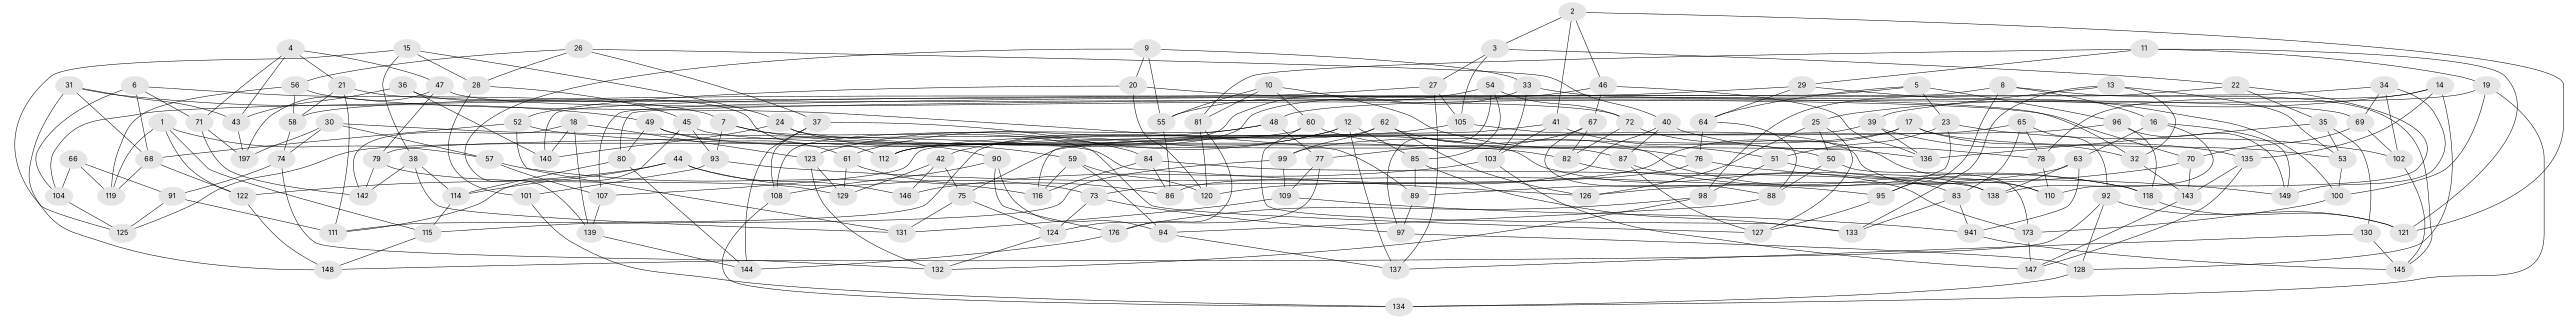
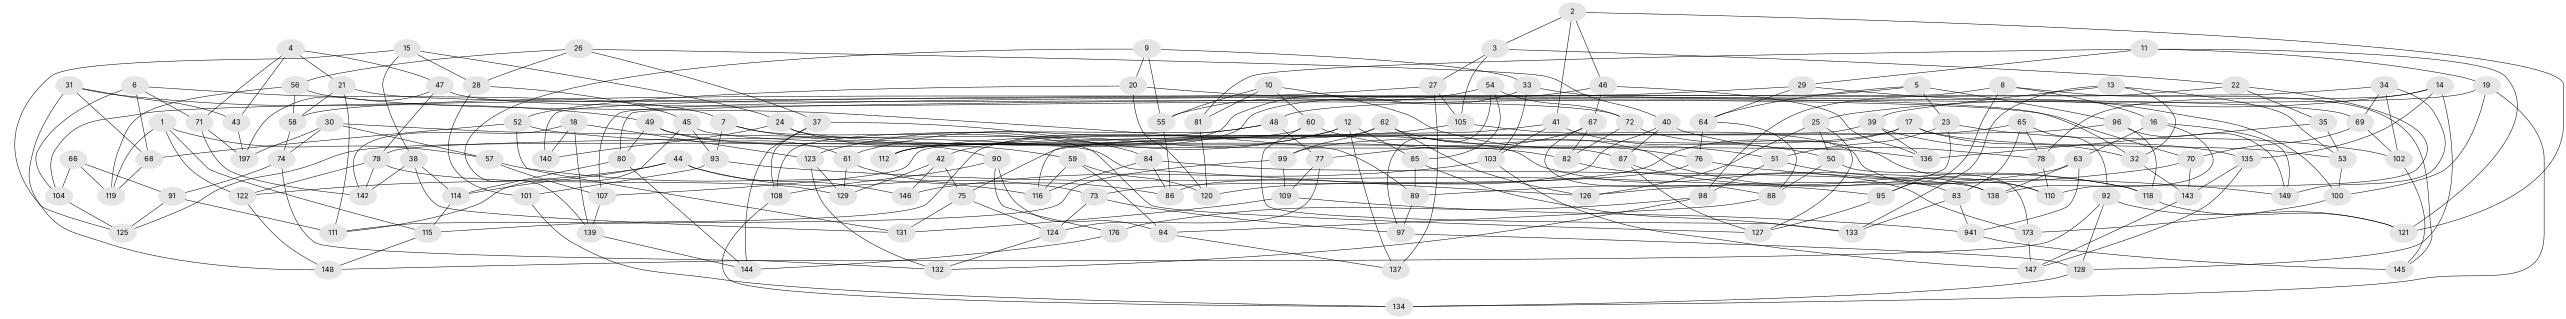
node "36": removed
edge "68" -- "122": now "79" -- "122"
edge "81" -- "176": removed
node "130": removed
